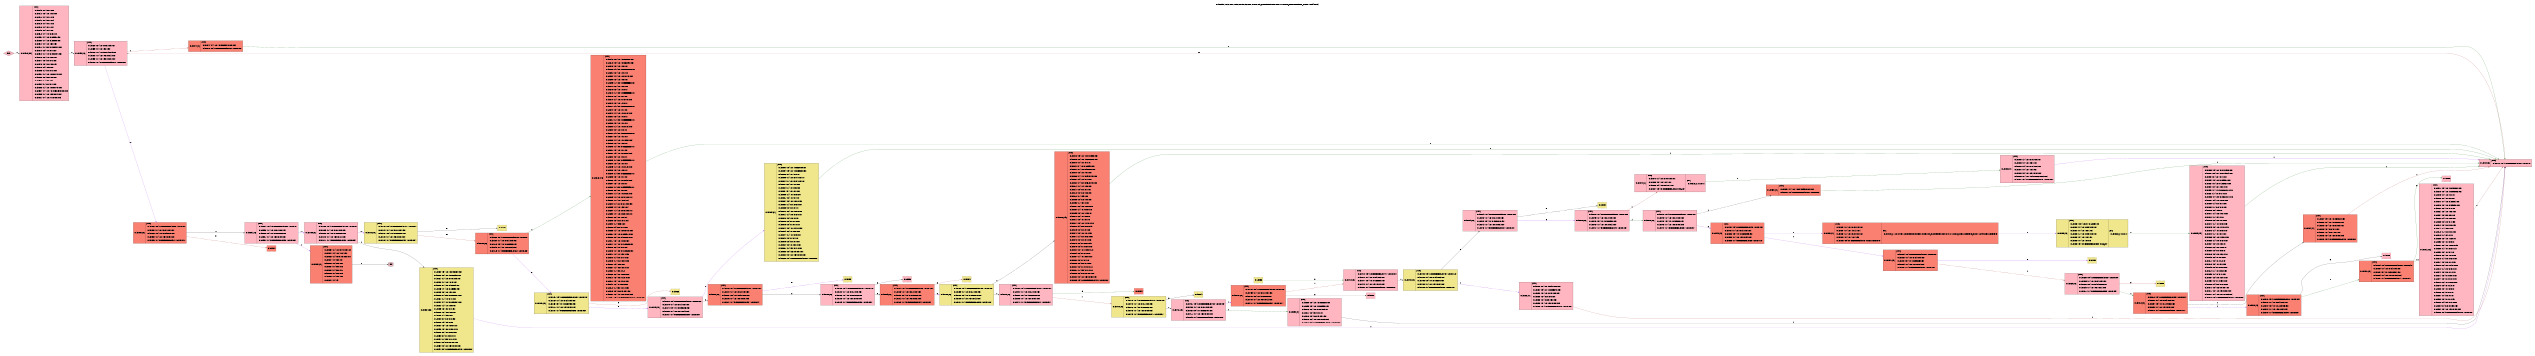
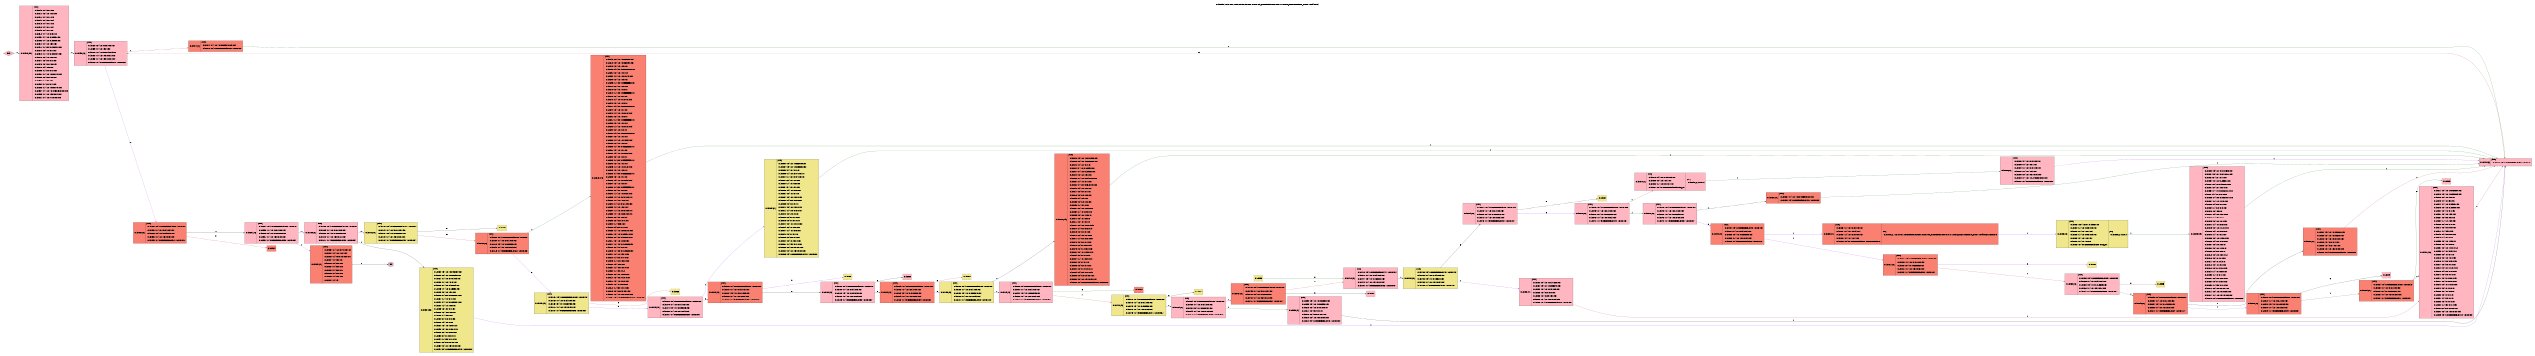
edge "0x401bf8 [27]" -> "0x402118 [5]": now "0x401bf8 [27]" -> "0x401f14 [134]"
